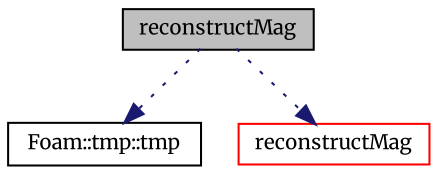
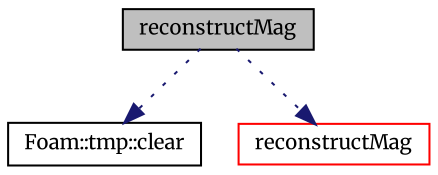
node "Foam::tmp::tmp": label "Foam::tmp::tmp" -> "Foam::tmp::clear"
